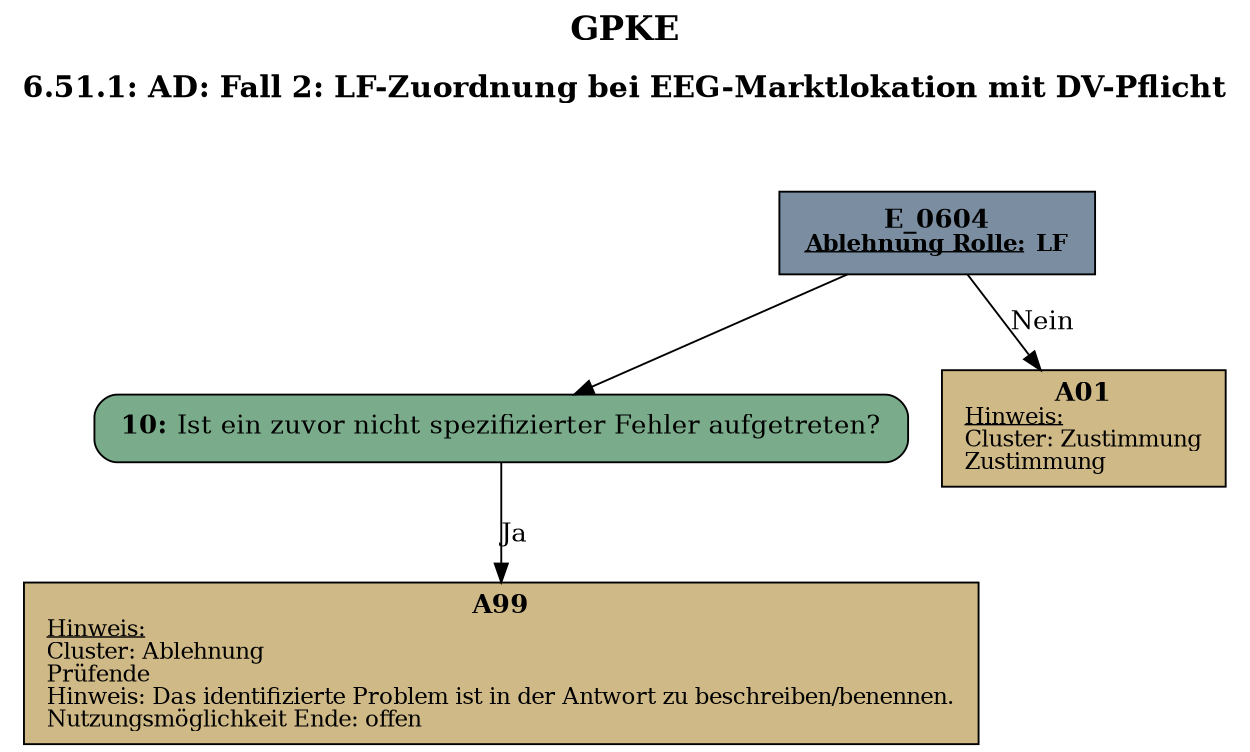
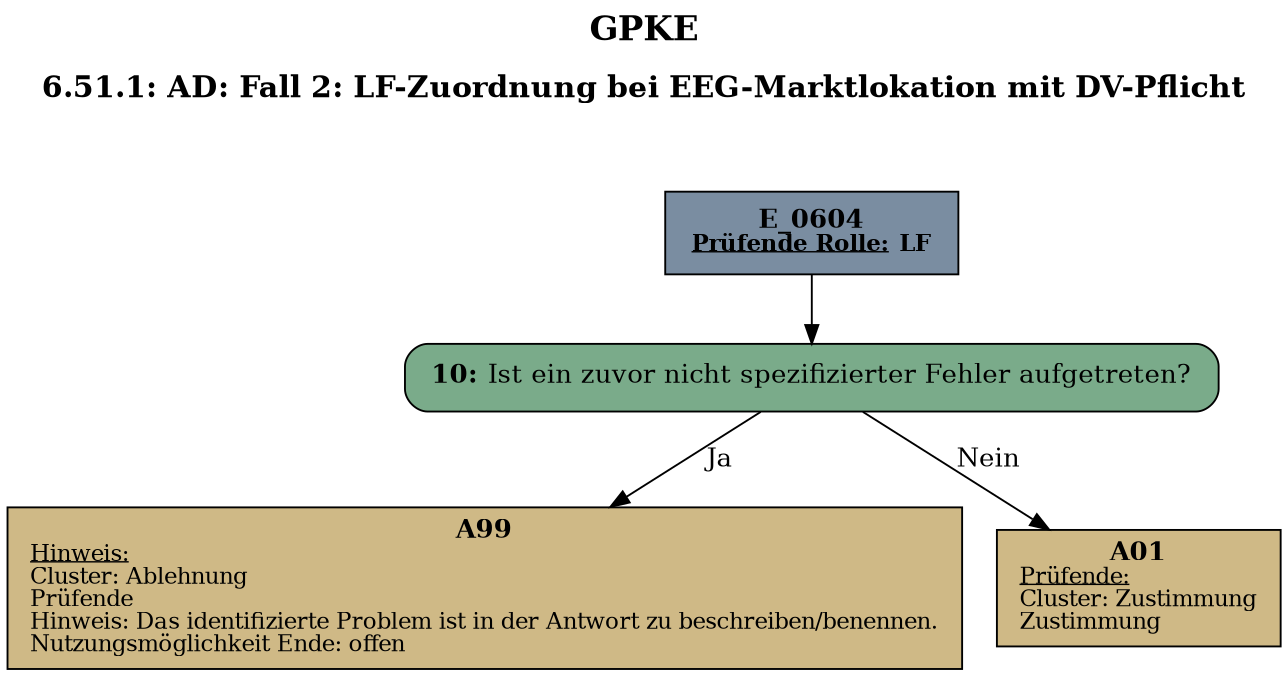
node "E_0604": text "Ablehnung Rolle:" -> "Prüfende Rolle:"
edge "E_0604" -> "A01": now "10:" -> "A01"
node "A01": text "Hinweis:" -> "Prüfende:"
